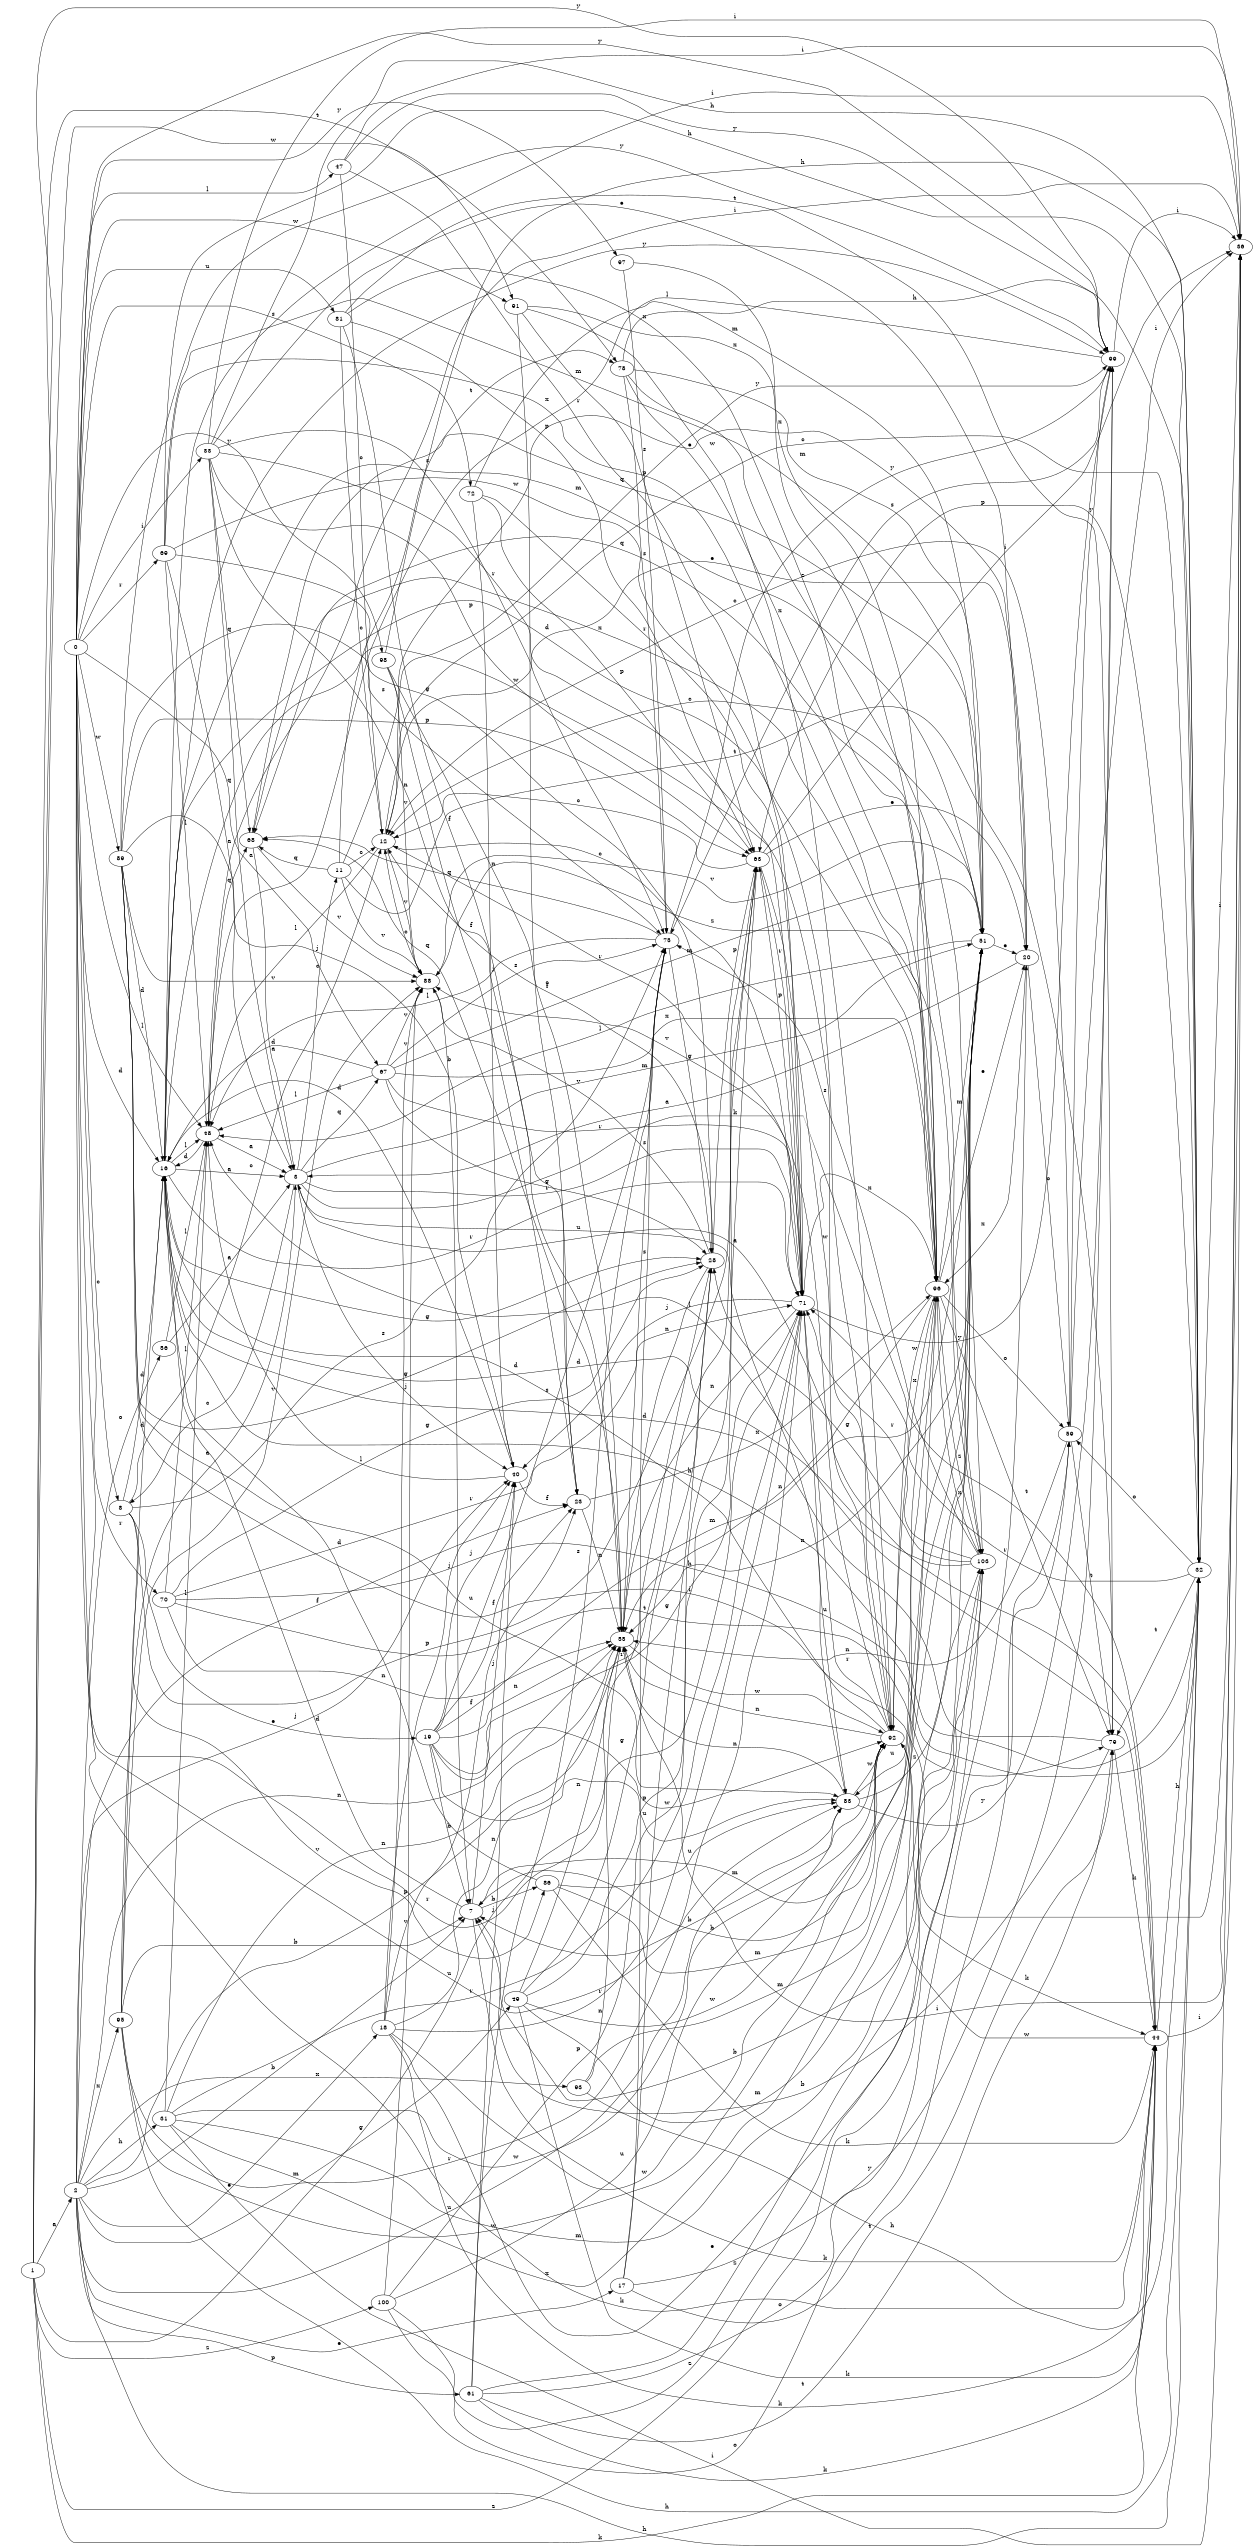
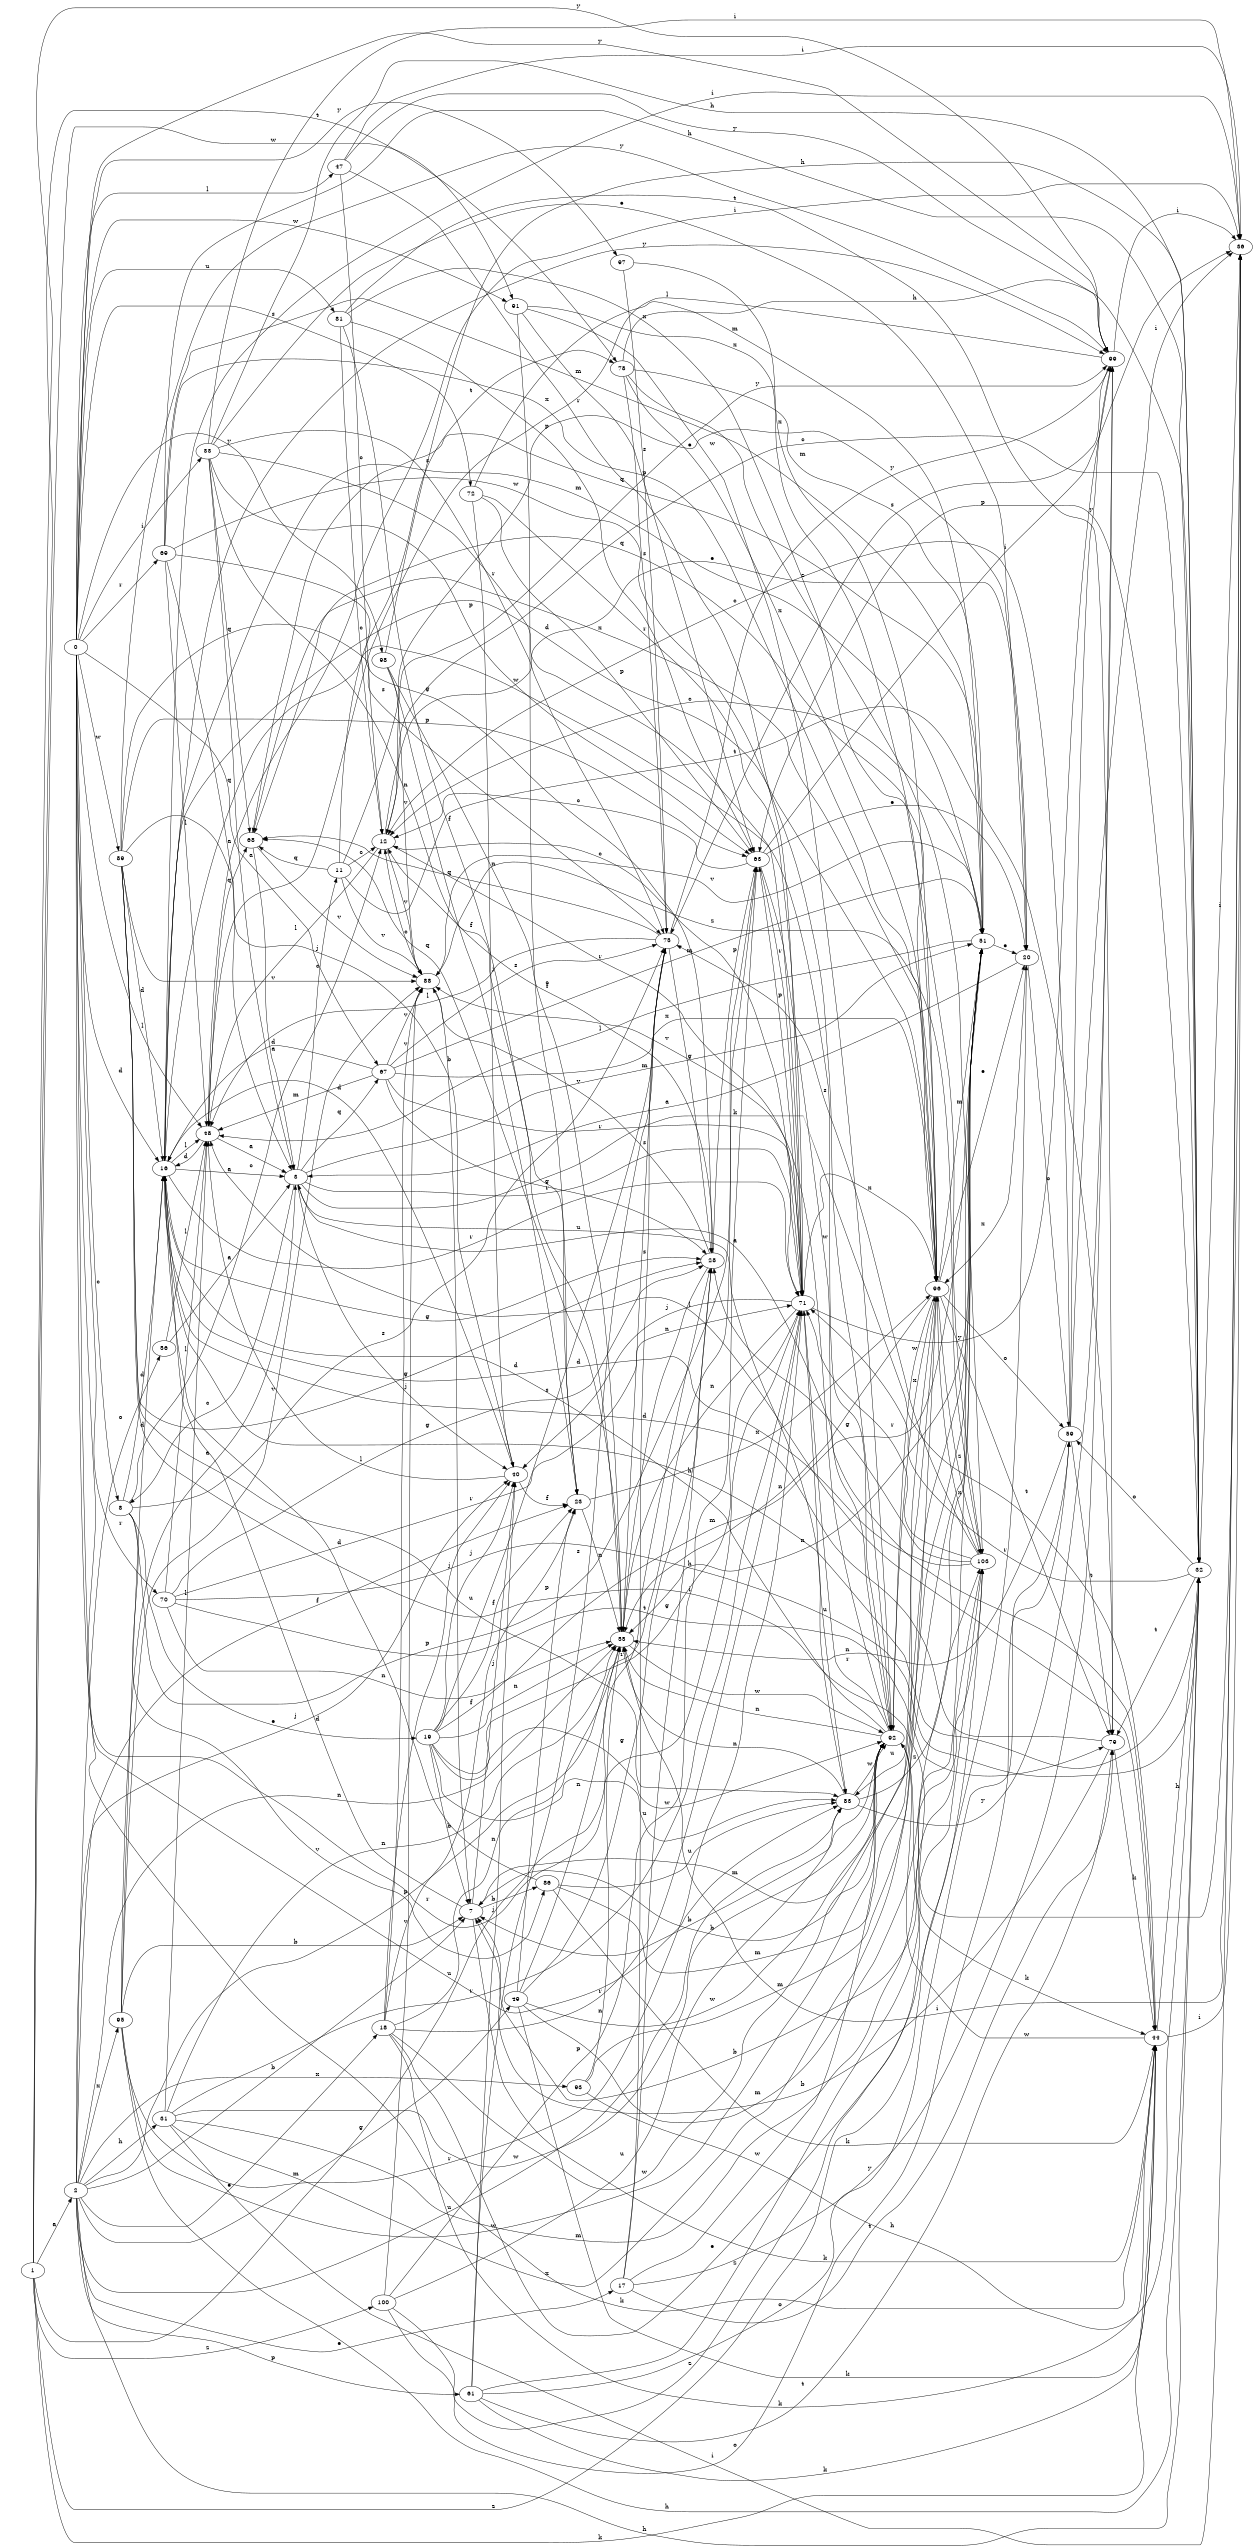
edge "67" -> "48": label "l" -> "m"
edge "49" -> "63": now "49" -> "23"
edge "17" -> "92": added, label "w"
